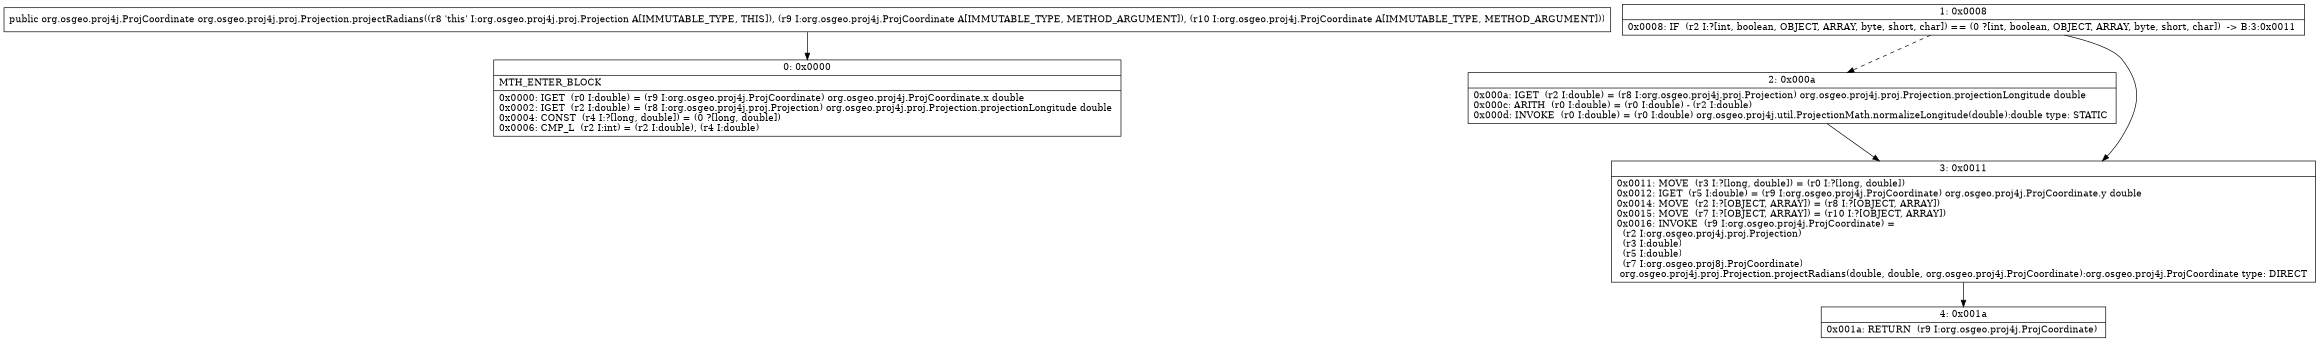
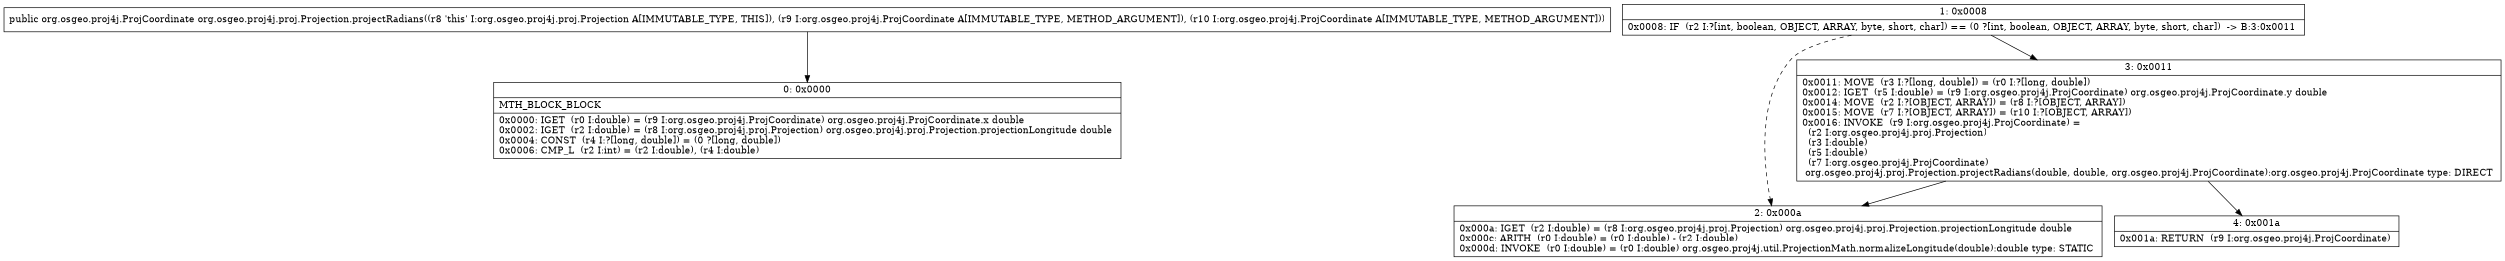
node "0: 0x0000": text "MTH_ENTER_BLOCK" -> "MTH_BLOCK_BLOCK"
edge "2: 0x000a" -> "3: 0x0011": reversed
node "3: 0x0011": text "(r7 I:org.osgeo.proj8j.ProjCoordinate)" -> "(r7 I:org.osgeo.proj4j.ProjCoordinate)"
